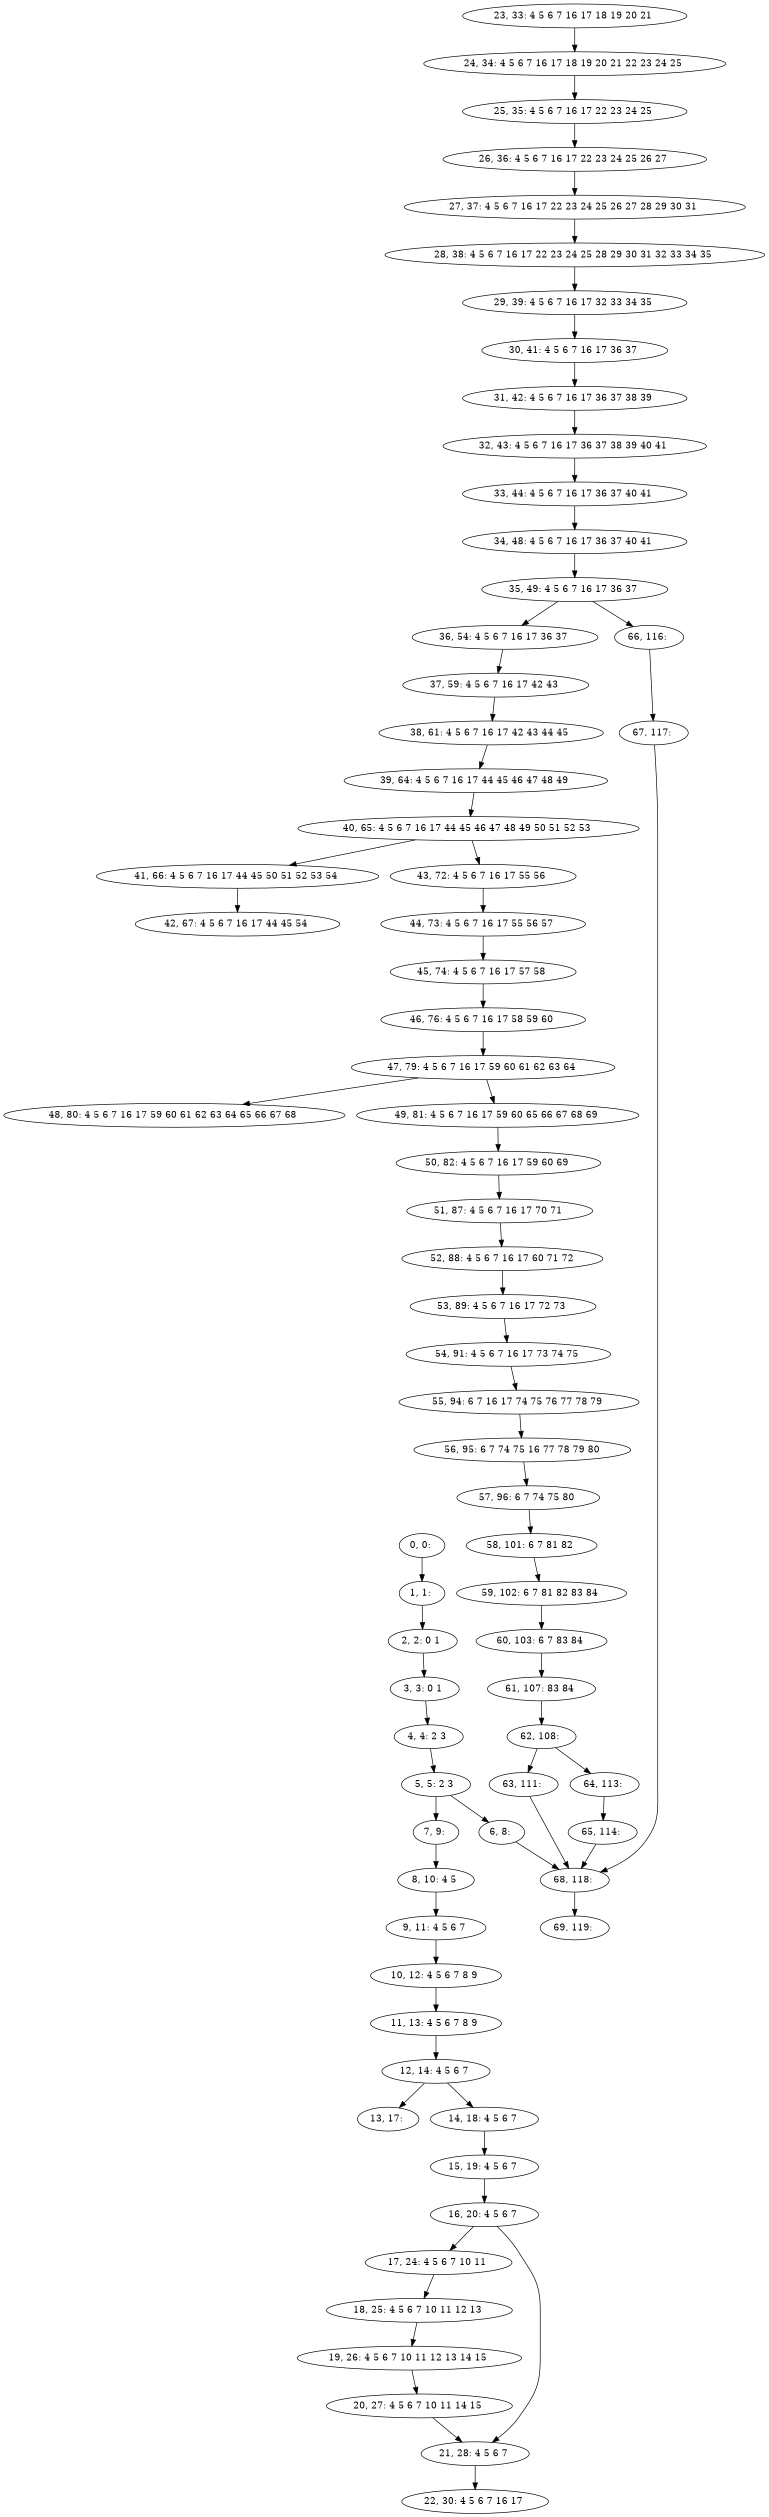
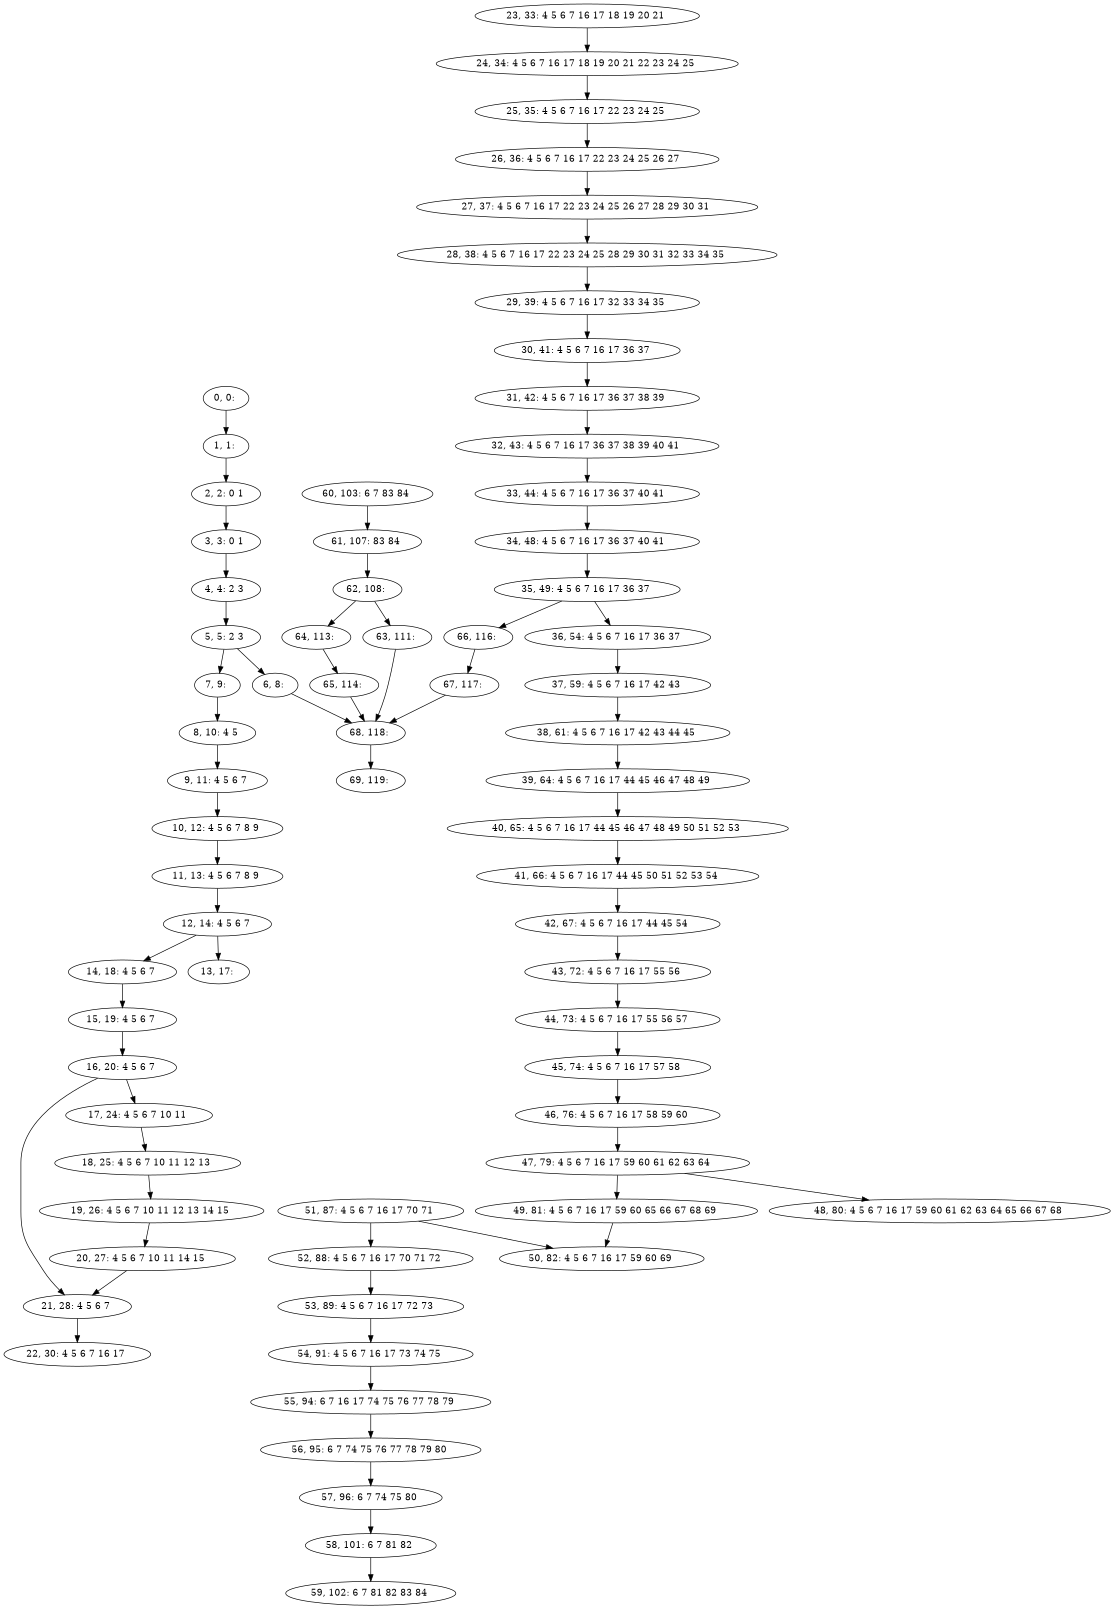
edge "40, 65: 4 5 6 7 16 17 44 45 46 47 48 49 50 51 52 53" -> "43, 72: 4 5 6 7 16 17 55 56": now "42, 67: 4 5 6 7 16 17 44 45 54" -> "43, 72: 4 5 6 7 16 17 55 56"
edge "50, 82: 4 5 6 7 16 17 59 60 69" -> "51, 87: 4 5 6 7 16 17 70 71": reversed
node "52, 88: 4 5 6 7 16 17 60 71 72": label "52, 88: 4 5 6 7 16 17 60 71 72" -> "52, 88: 4 5 6 7 16 17 70 71 72"
node "56, 95: 6 7 74 75 16 77 78 79 80": label "56, 95: 6 7 74 75 16 77 78 79 80" -> "56, 95: 6 7 74 75 76 77 78 79 80"
edge "59, 102: 6 7 81 82 83 84" -> "60, 103: 6 7 83 84": removed
